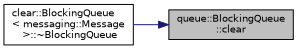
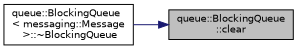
node "clear::BlockingQueue < messaging::Message >::~BlockingQueue": label "clear::BlockingQueue < messaging::Message >::~BlockingQueue" -> "queue::BlockingQueue < messaging::Message >::~BlockingQueue"
